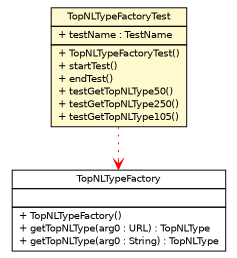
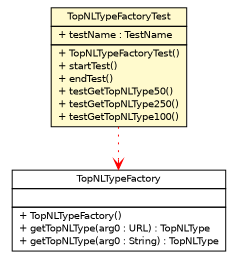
node "TopNLTypeFactoryTest": text "+ testGetTopNLType105()" -> "+ testGetTopNLType100()"
